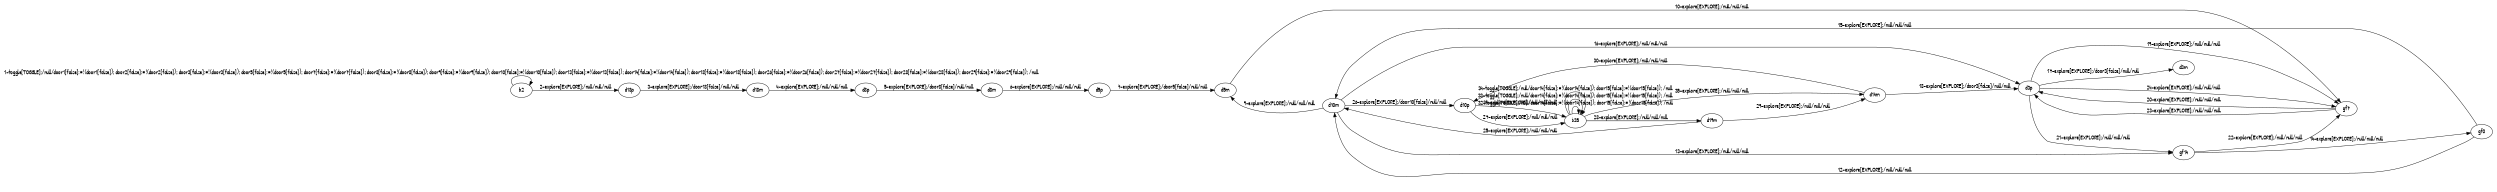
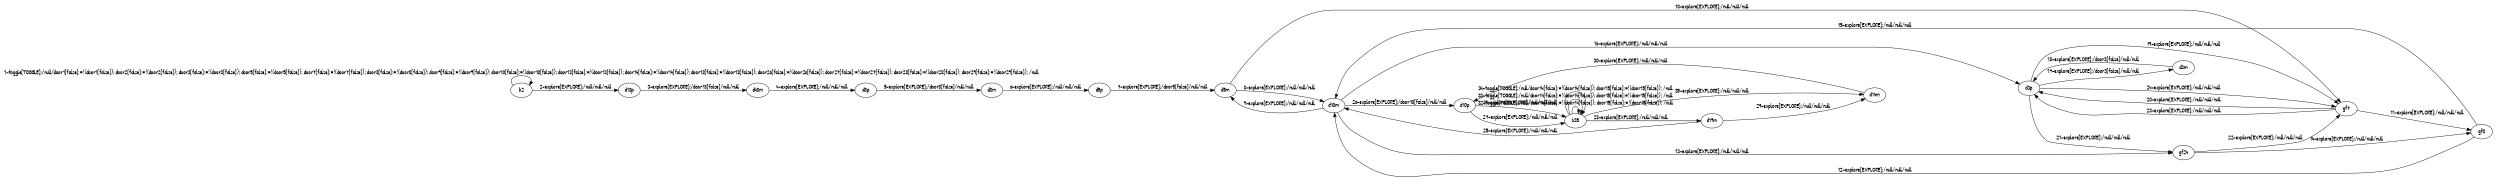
node "d18m": label "d18m" -> "d48m"
edge "d14m" -> "d3p": now "d3m" -> "d3p"
edge "d5m" -> "d10m": added, label "8-explore[EXPLORE];/null/null/null"
edge "gf7" -> "gf0": added, label "11-explore[EXPLORE];/null/null/null"
node "gf14": label "gf14" -> "gf24"
